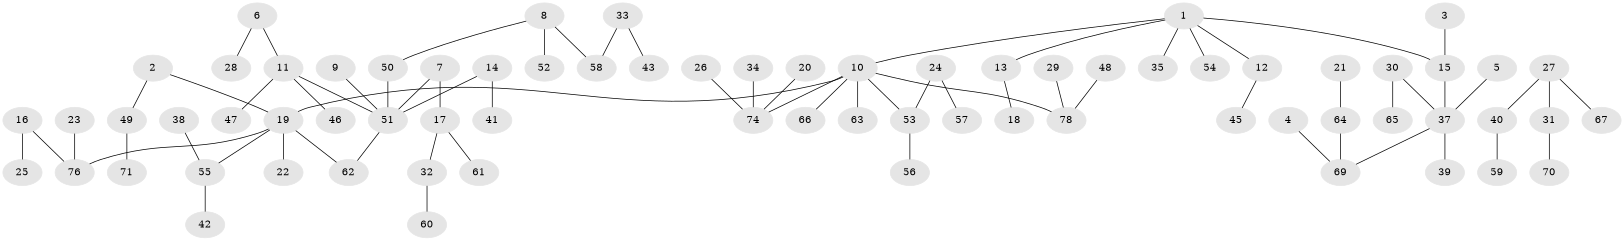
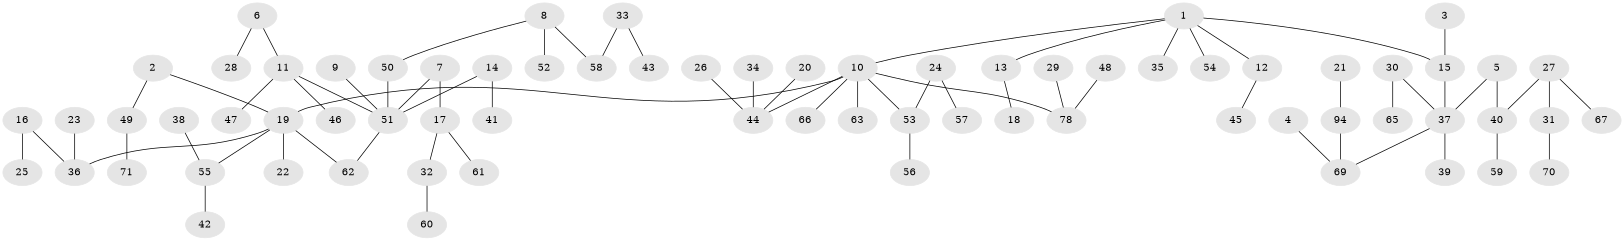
edge "5" -- "40": added
node "74": label "74" -> "44"
node "64": label "64" -> "94"
node "76": label "76" -> "36"
